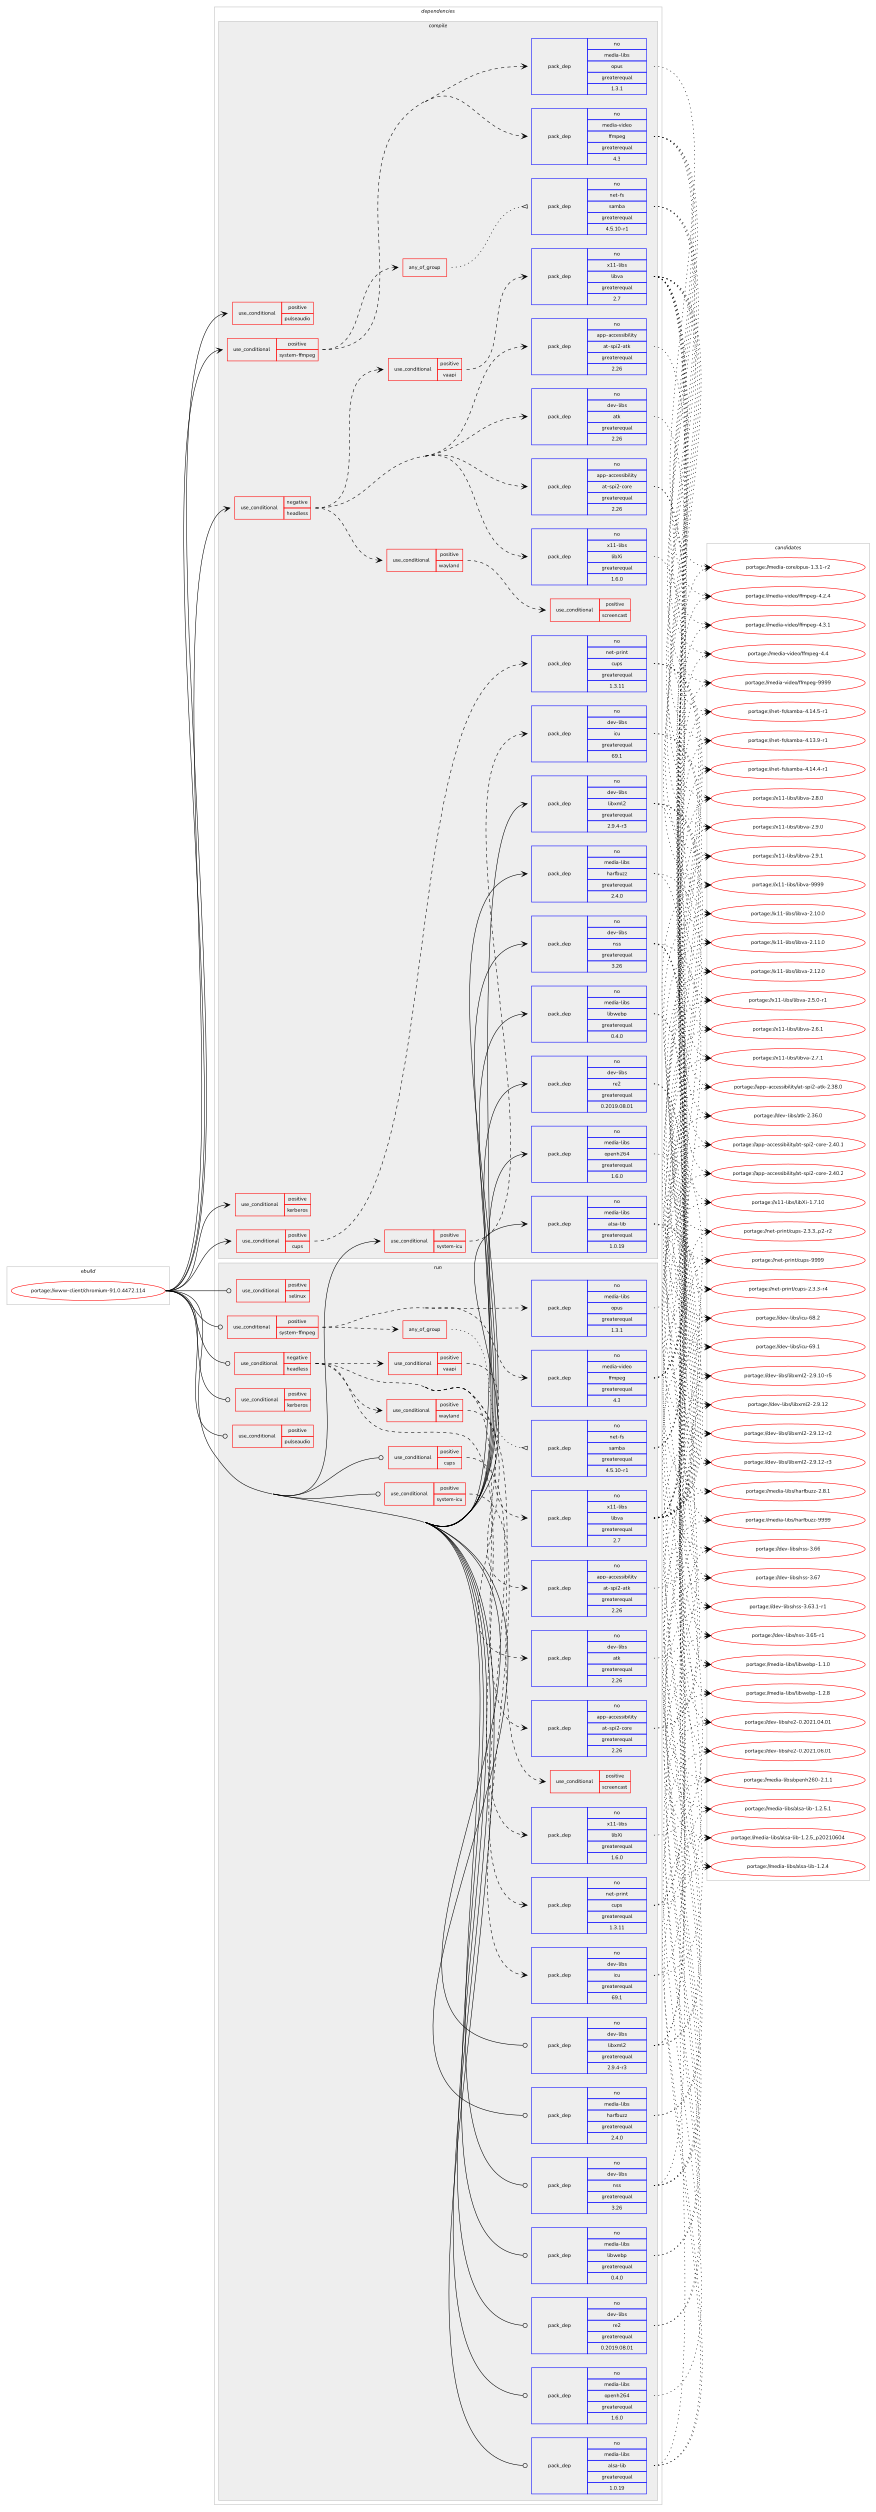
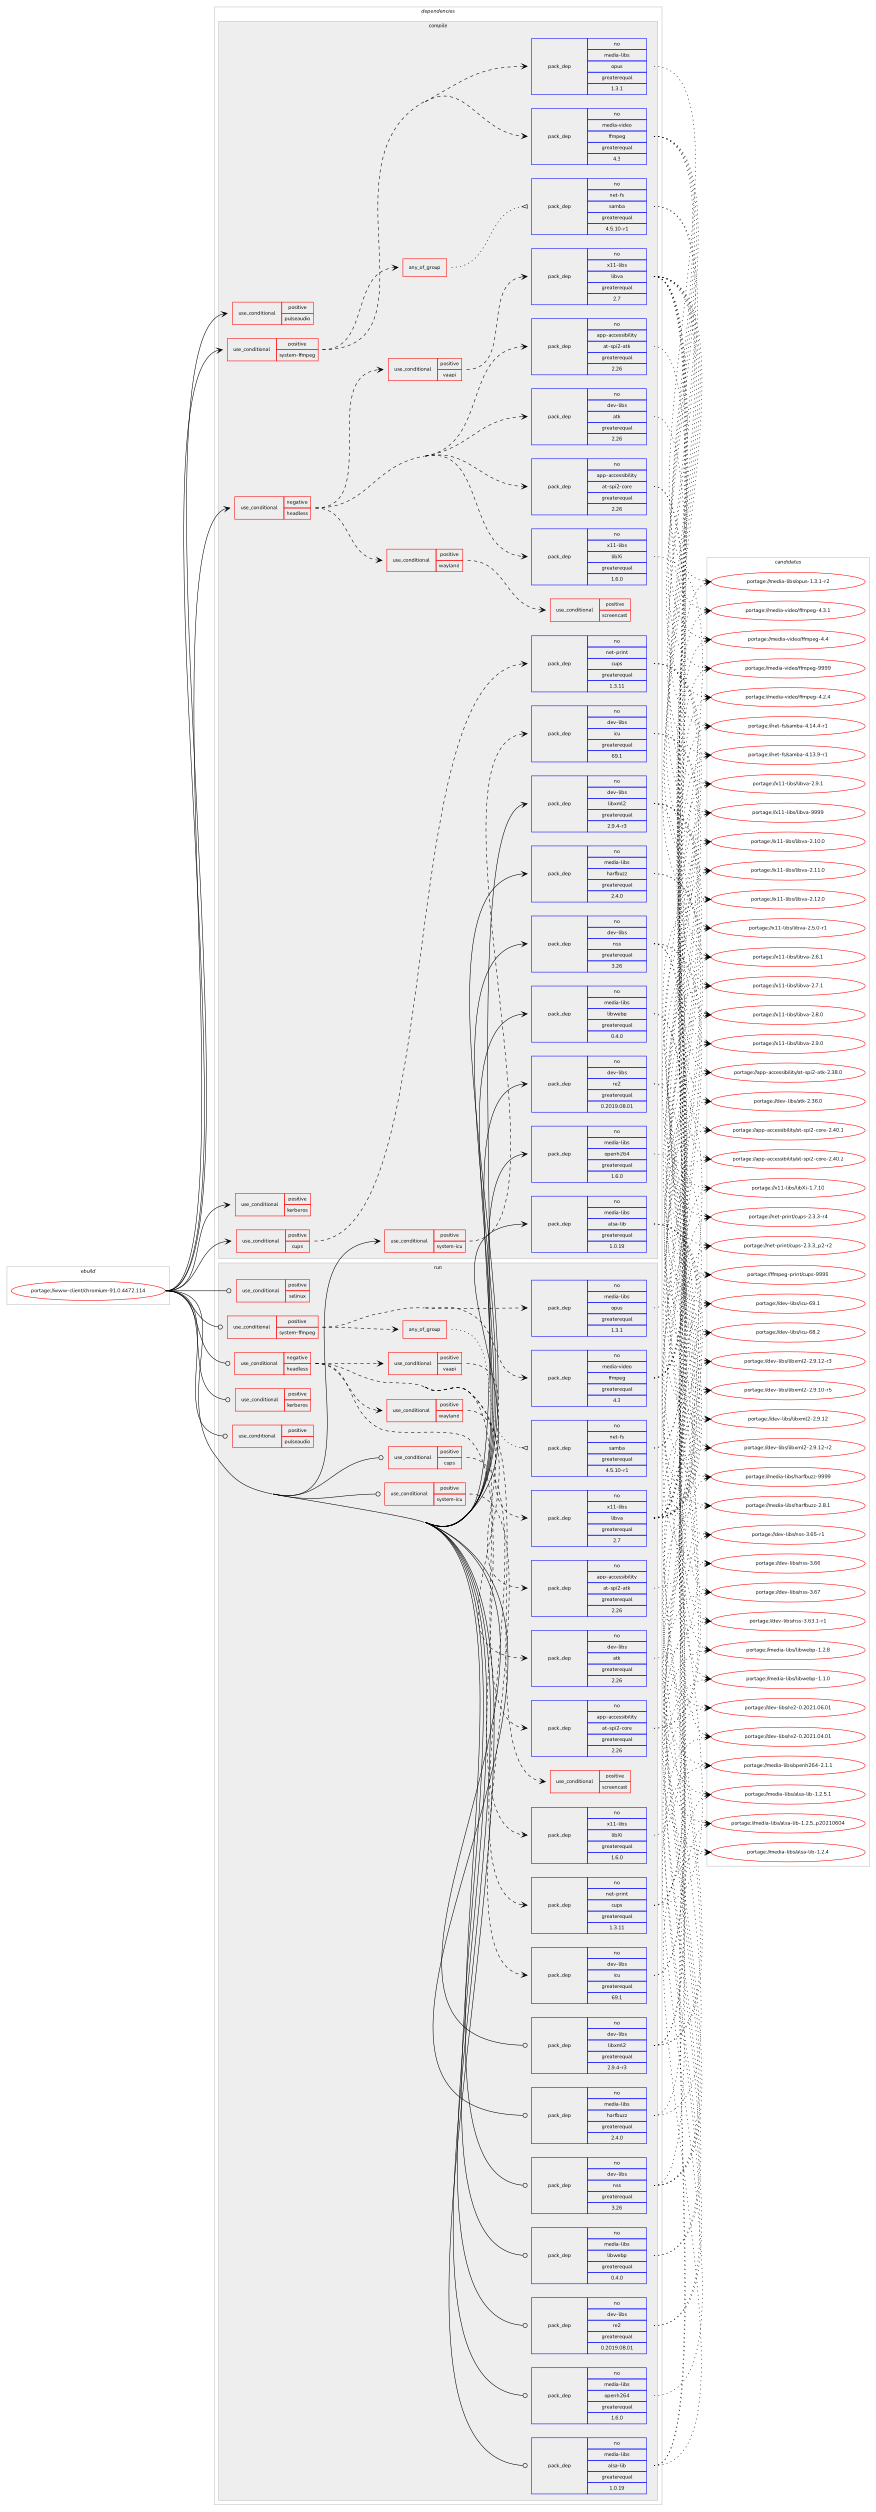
node "portage://media-core/opus-1.3.1-r2": label "portage://media-core/opus-1.3.1-r2" -> "portage://media-libs/opus-1.3.1-r2"
node "portage://net-fs/samba-4.14.5-r1": removed
node "portage://net-print/cups-9999": label "portage://net-print/cups-9999" -> "portage://ffmpeg-print/cups-9999"
node "portage://media-libs/openh260-2.1.1": label "portage://media-libs/openh260-2.1.1" -> "portage://media-libs/openh264-2.1.1"
